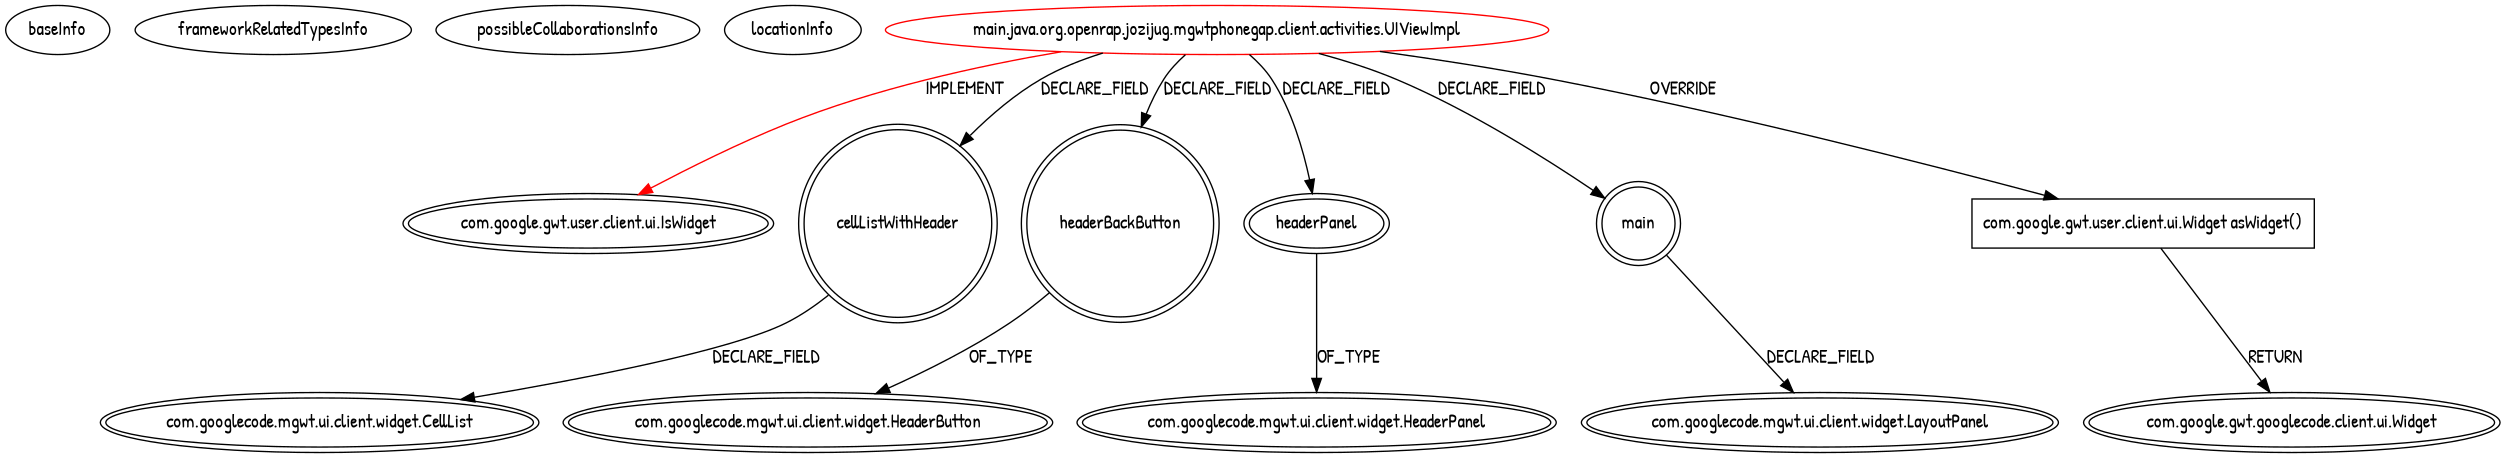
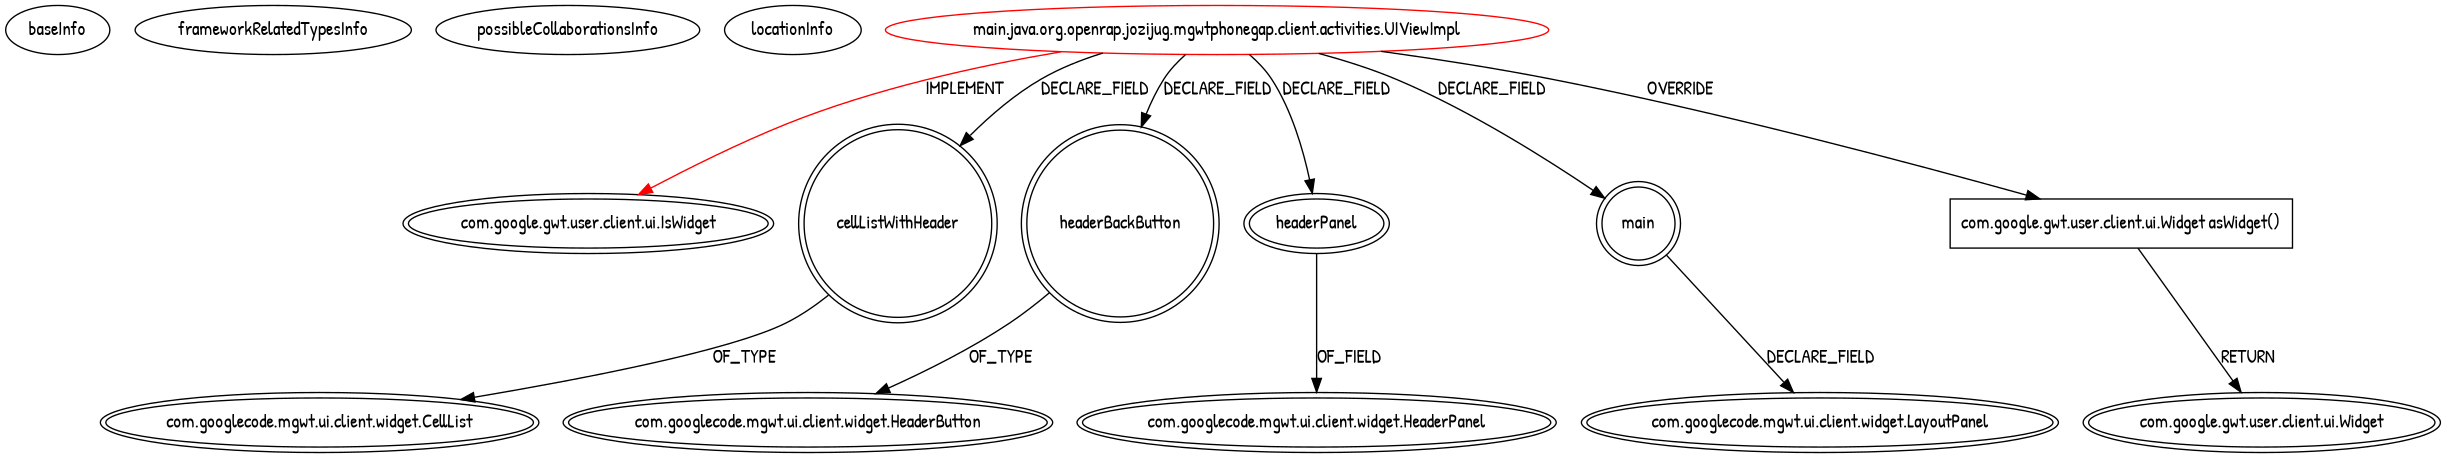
edge "cellListWithHeader" -> "com.googlecode.mgwt.ui.client.widget.CellList": label "DECLARE_FIELD" -> "OF_TYPE"
edge "headerPanel" -> "com.googlecode.mgwt.ui.client.widget.HeaderPanel": label "OF_TYPE" -> "OF_FIELD"
node "com.google.gwt.googlecode.client.ui.Widget": label "com.google.gwt.googlecode.client.ui.Widget" -> "com.google.gwt.user.client.ui.Widget"
